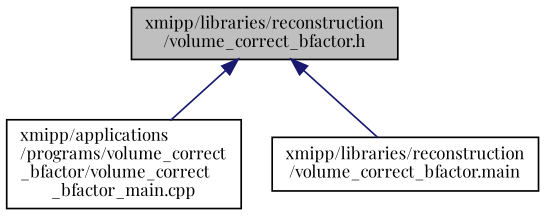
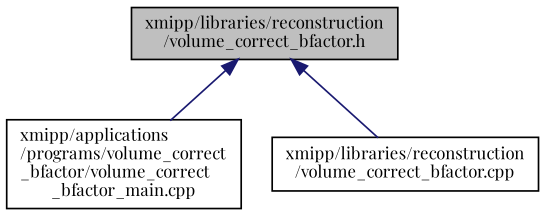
node "xmipp/libraries/reconstruction /volume_correct_bfactor.main": label "xmipp/libraries/reconstruction /volume_correct_bfactor.main" -> "xmipp/libraries/reconstruction /volume_correct_bfactor.cpp"
